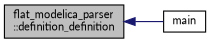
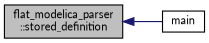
node "flat_modelica_parser ::definition_definition": label "flat_modelica_parser ::definition_definition" -> "flat_modelica_parser ::stored_definition"
